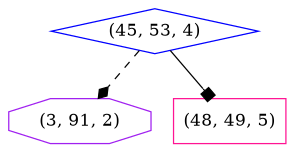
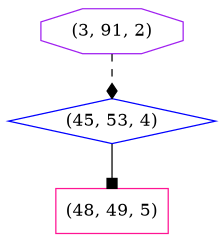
edge "(45, 53, 4)" -> "(3, 91, 2)": reversed
